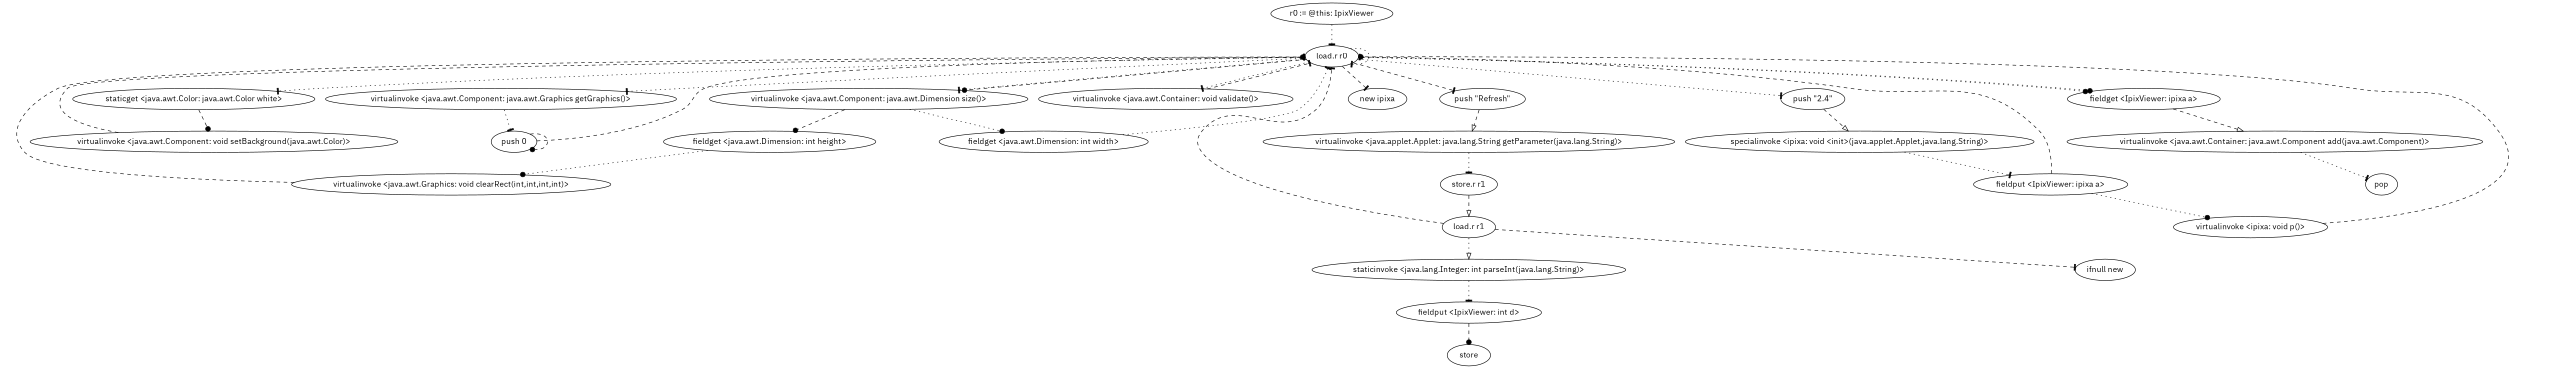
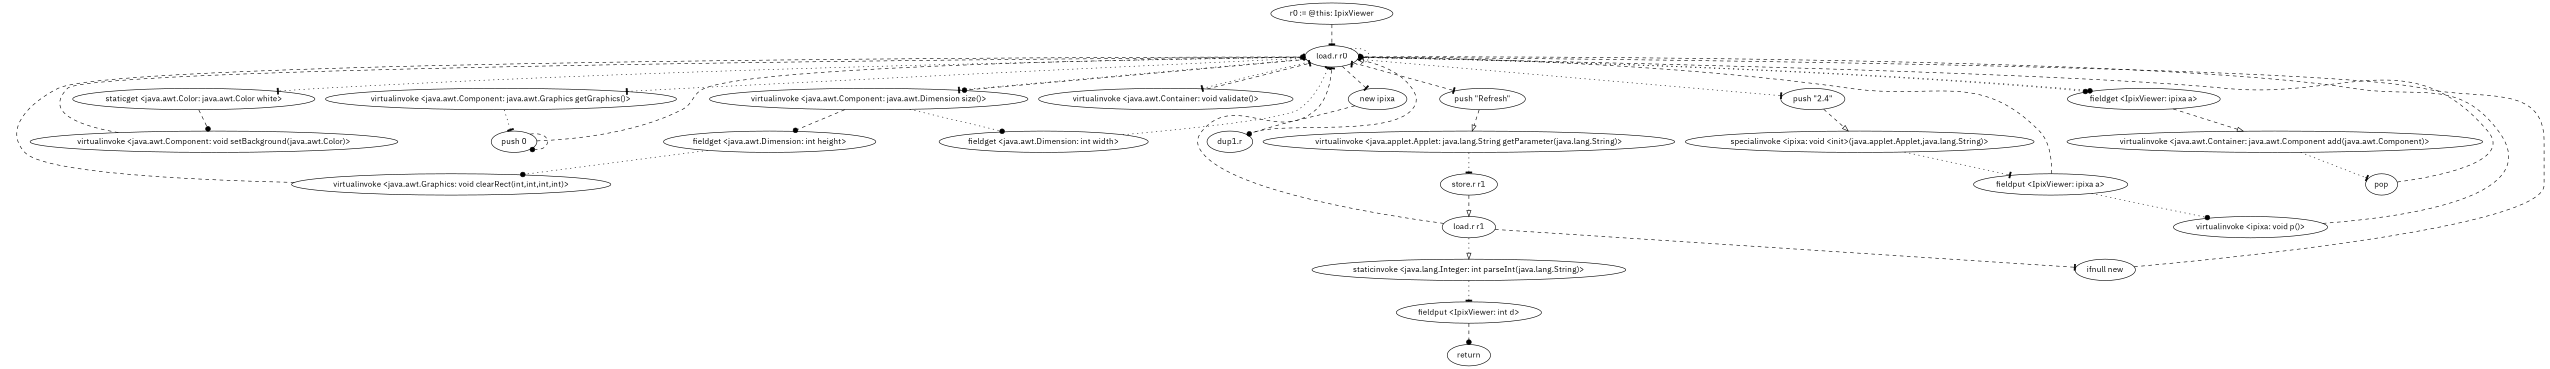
edge "r0 := @this: IpixViewer" -> "load.r r0": style dotted -> dashed
edge "pop" -> "load.r r0": added
edge "ifnull new" -> "load.r r0": added
node "dup1.r": added
node "store": label "store" -> "return"
